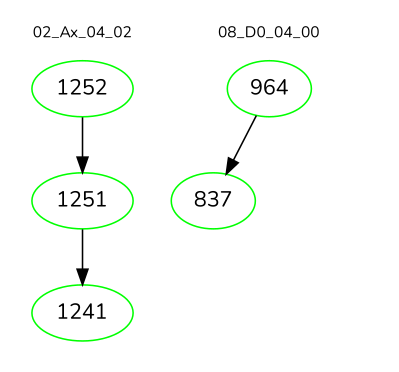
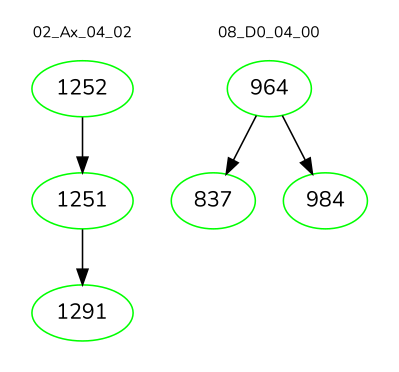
node "984": added
node "1241": label "1241" -> "1291"
